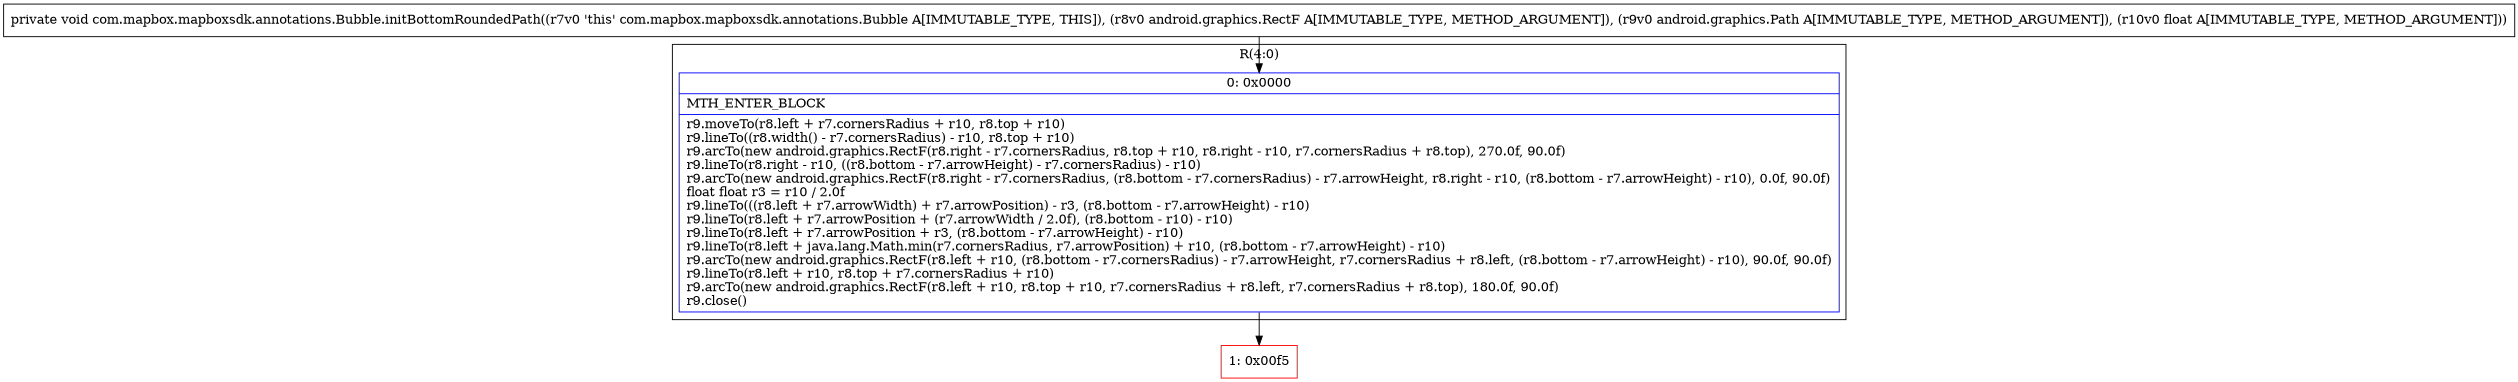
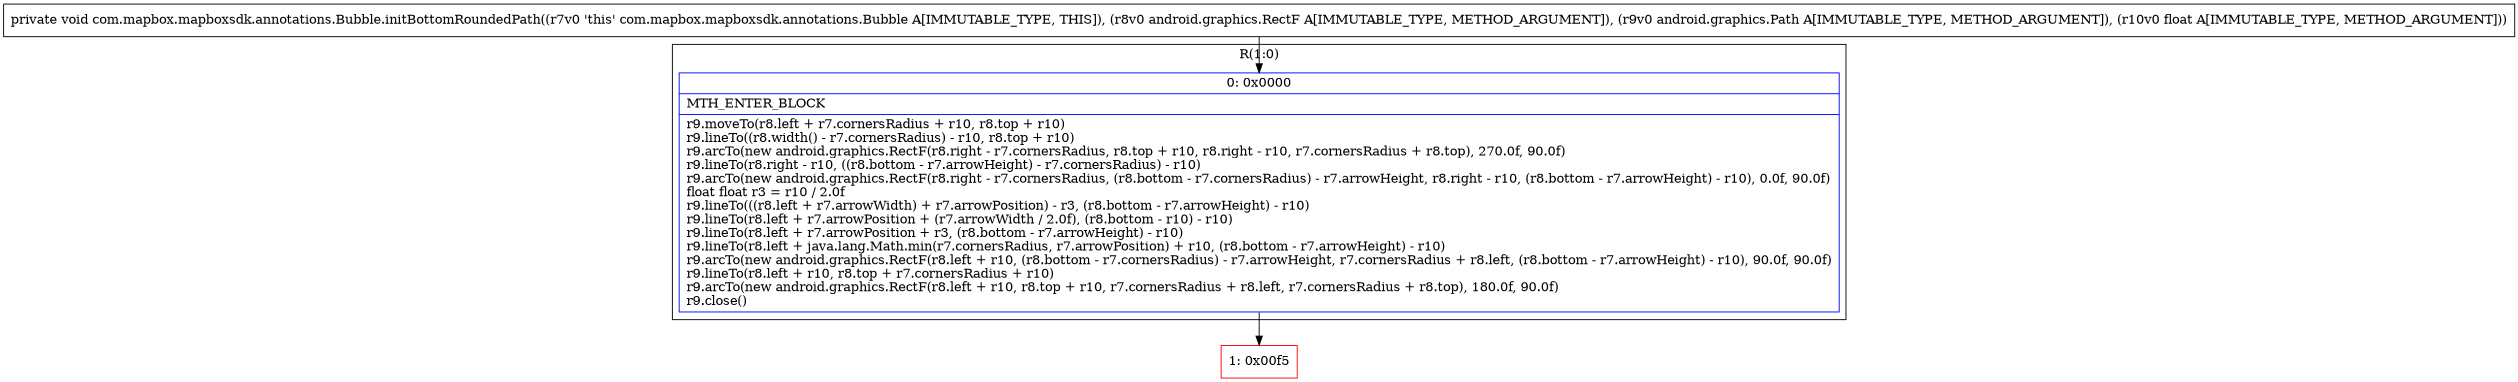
cluster "R(4:0)": label "R(4:0)" -> "R(1:0)"
